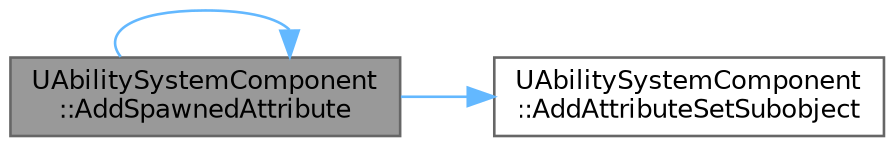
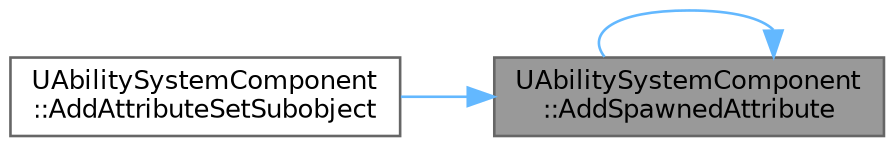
edge "UAbilitySystemComponent ::AddSpawnedAttribute" -> "UAbilitySystemComponent ::AddAttributeSetSubobject": reversed
